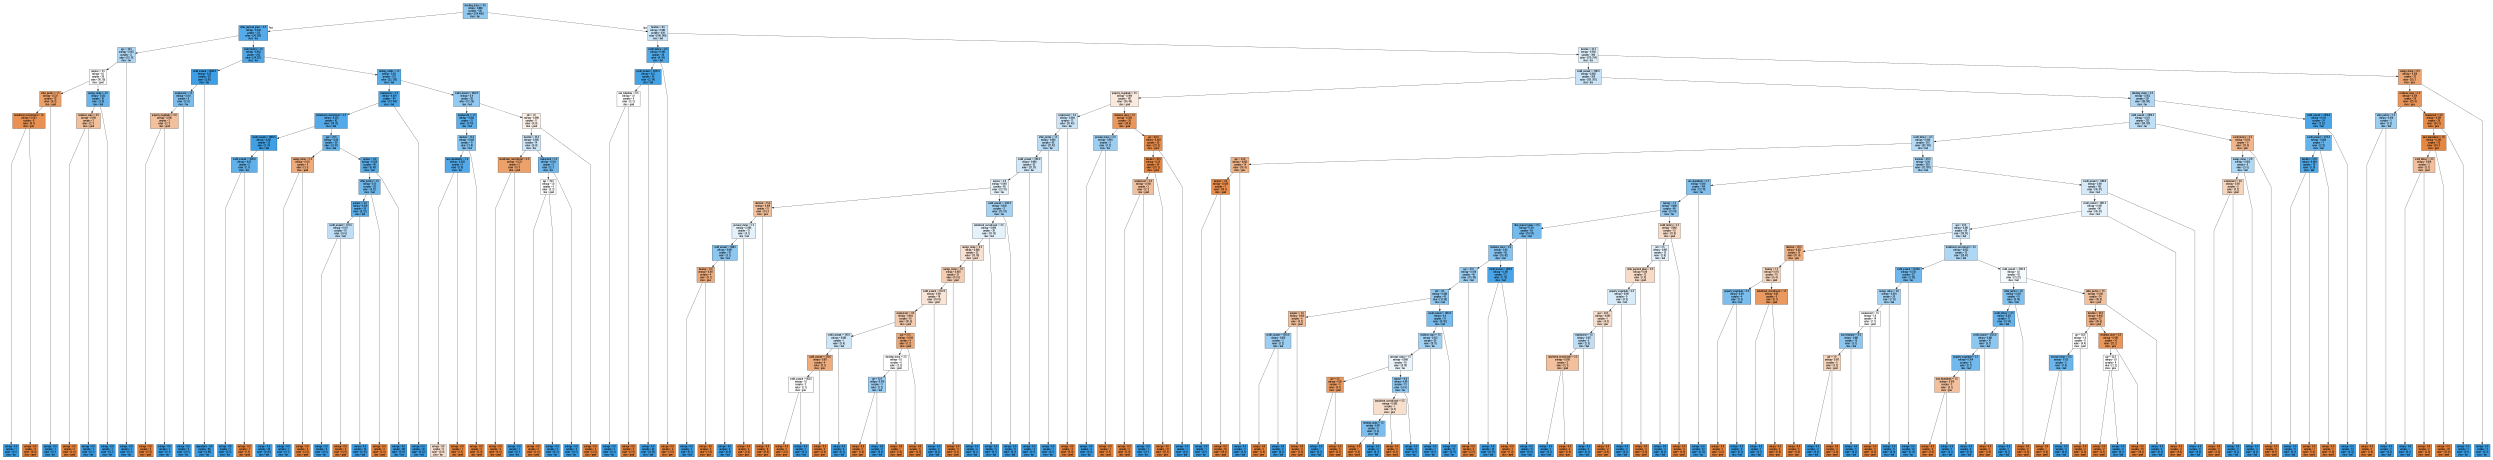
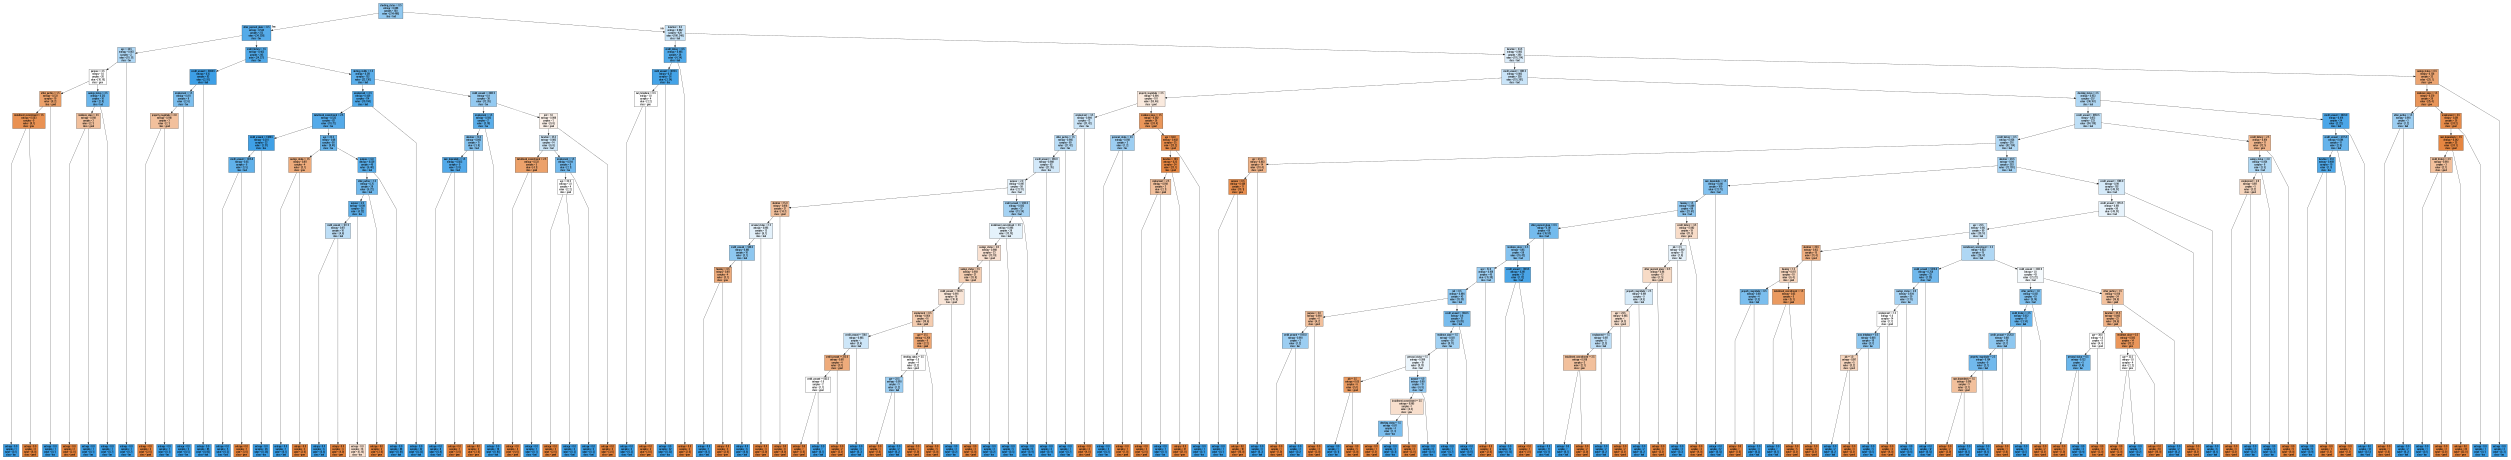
node "dependents = 0.0 samples = 85 value = [0, 85] class = bad": label "dependents = 0.0 samples = 85 value = [0, 85] class = bad" -> "entropy = 0.0 samples = 85 value = [0, 85] class = bad"
node "entropy = 0.0 samples = 16 value = [0, 16] class = bad": fillcolor #399de5ff -> #e5813940
node "entropy = 0.0 samples = 8 value = [0, 8] class = bad": fillcolor #e5813940 -> #399de5ff
node "entropy = 0.0 samples = 10 value = [0, 10] class = bad": added
